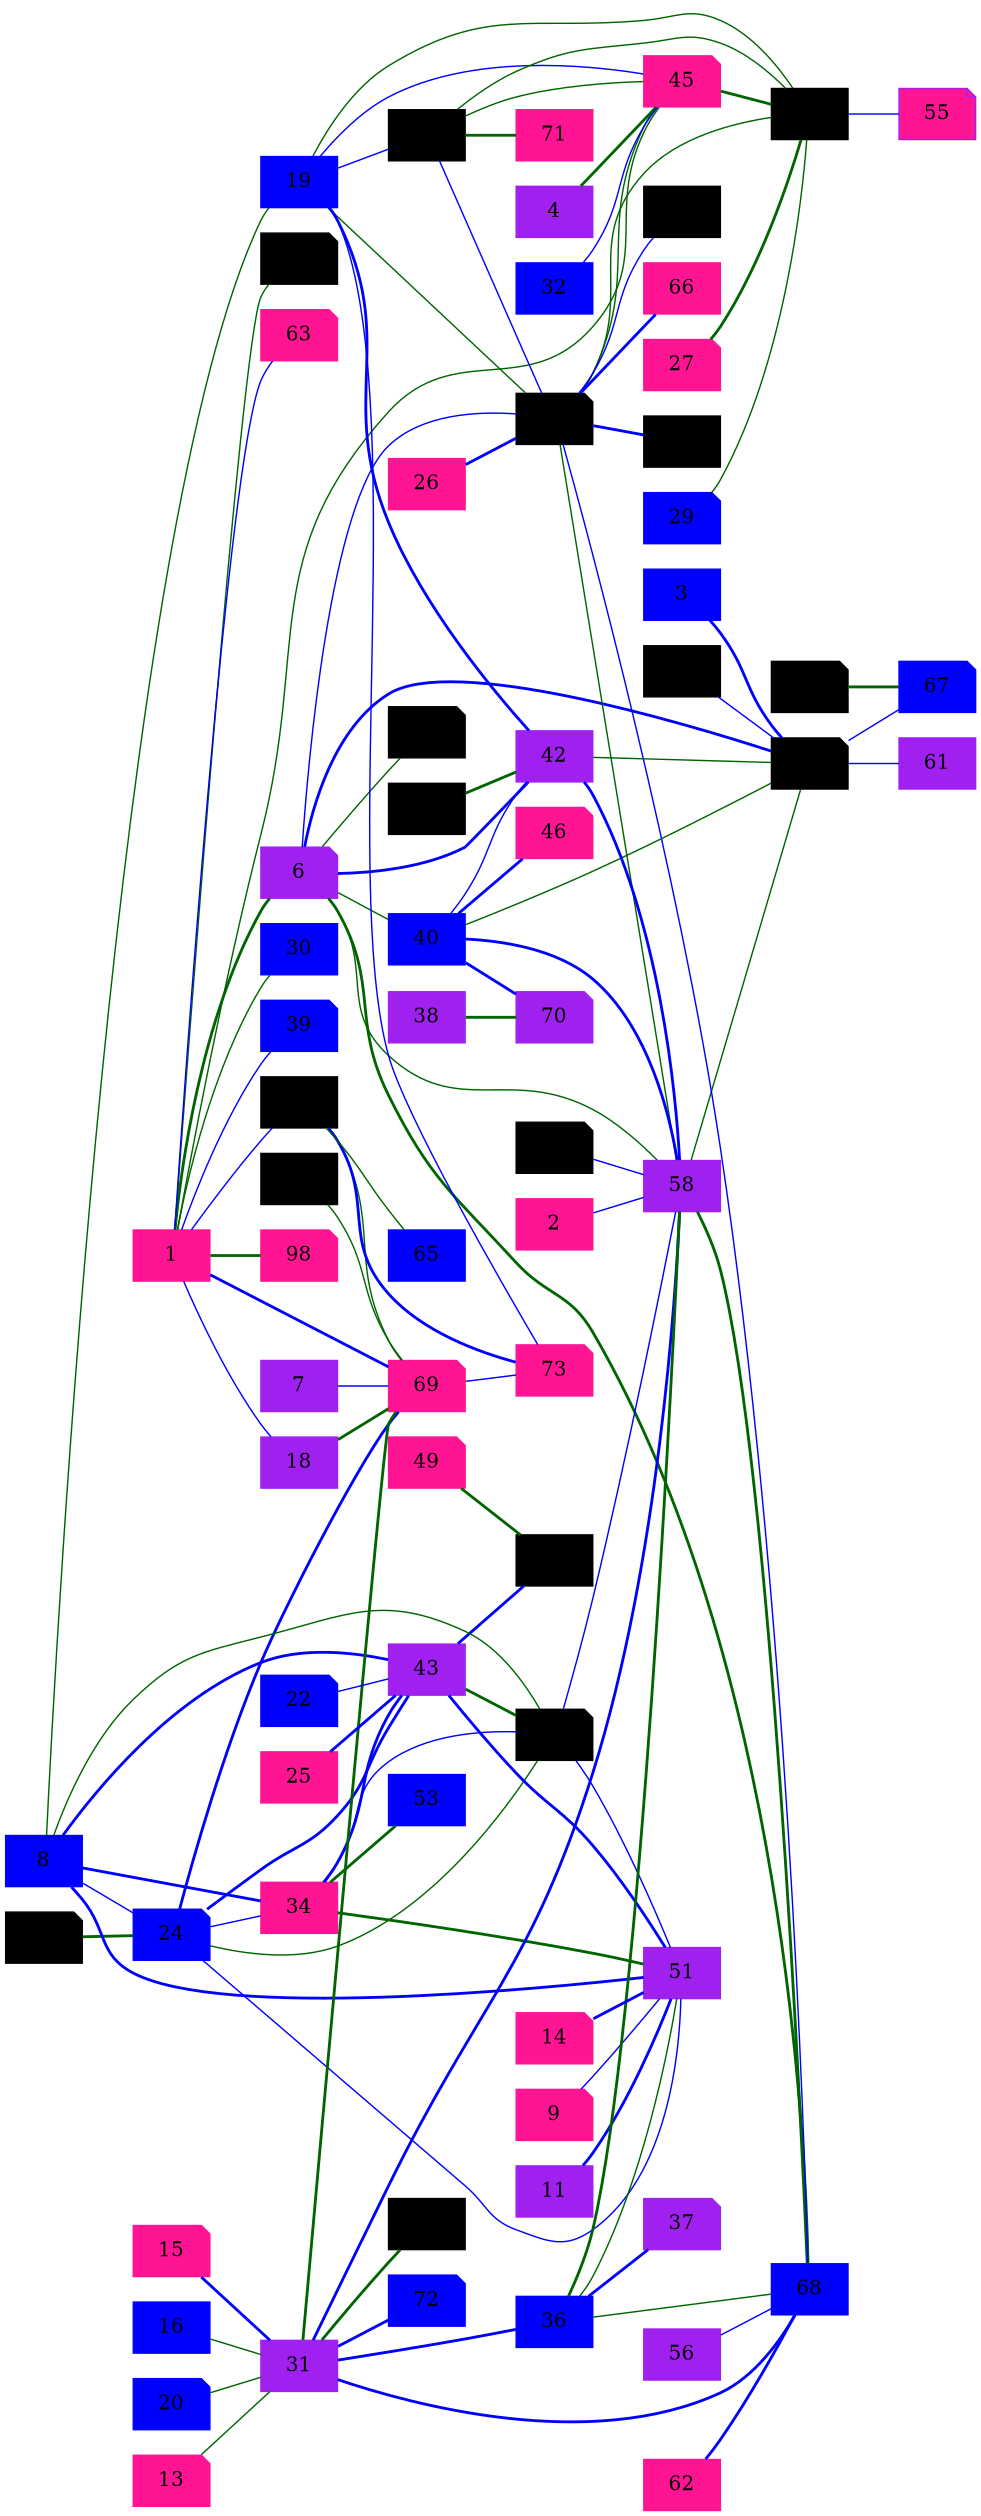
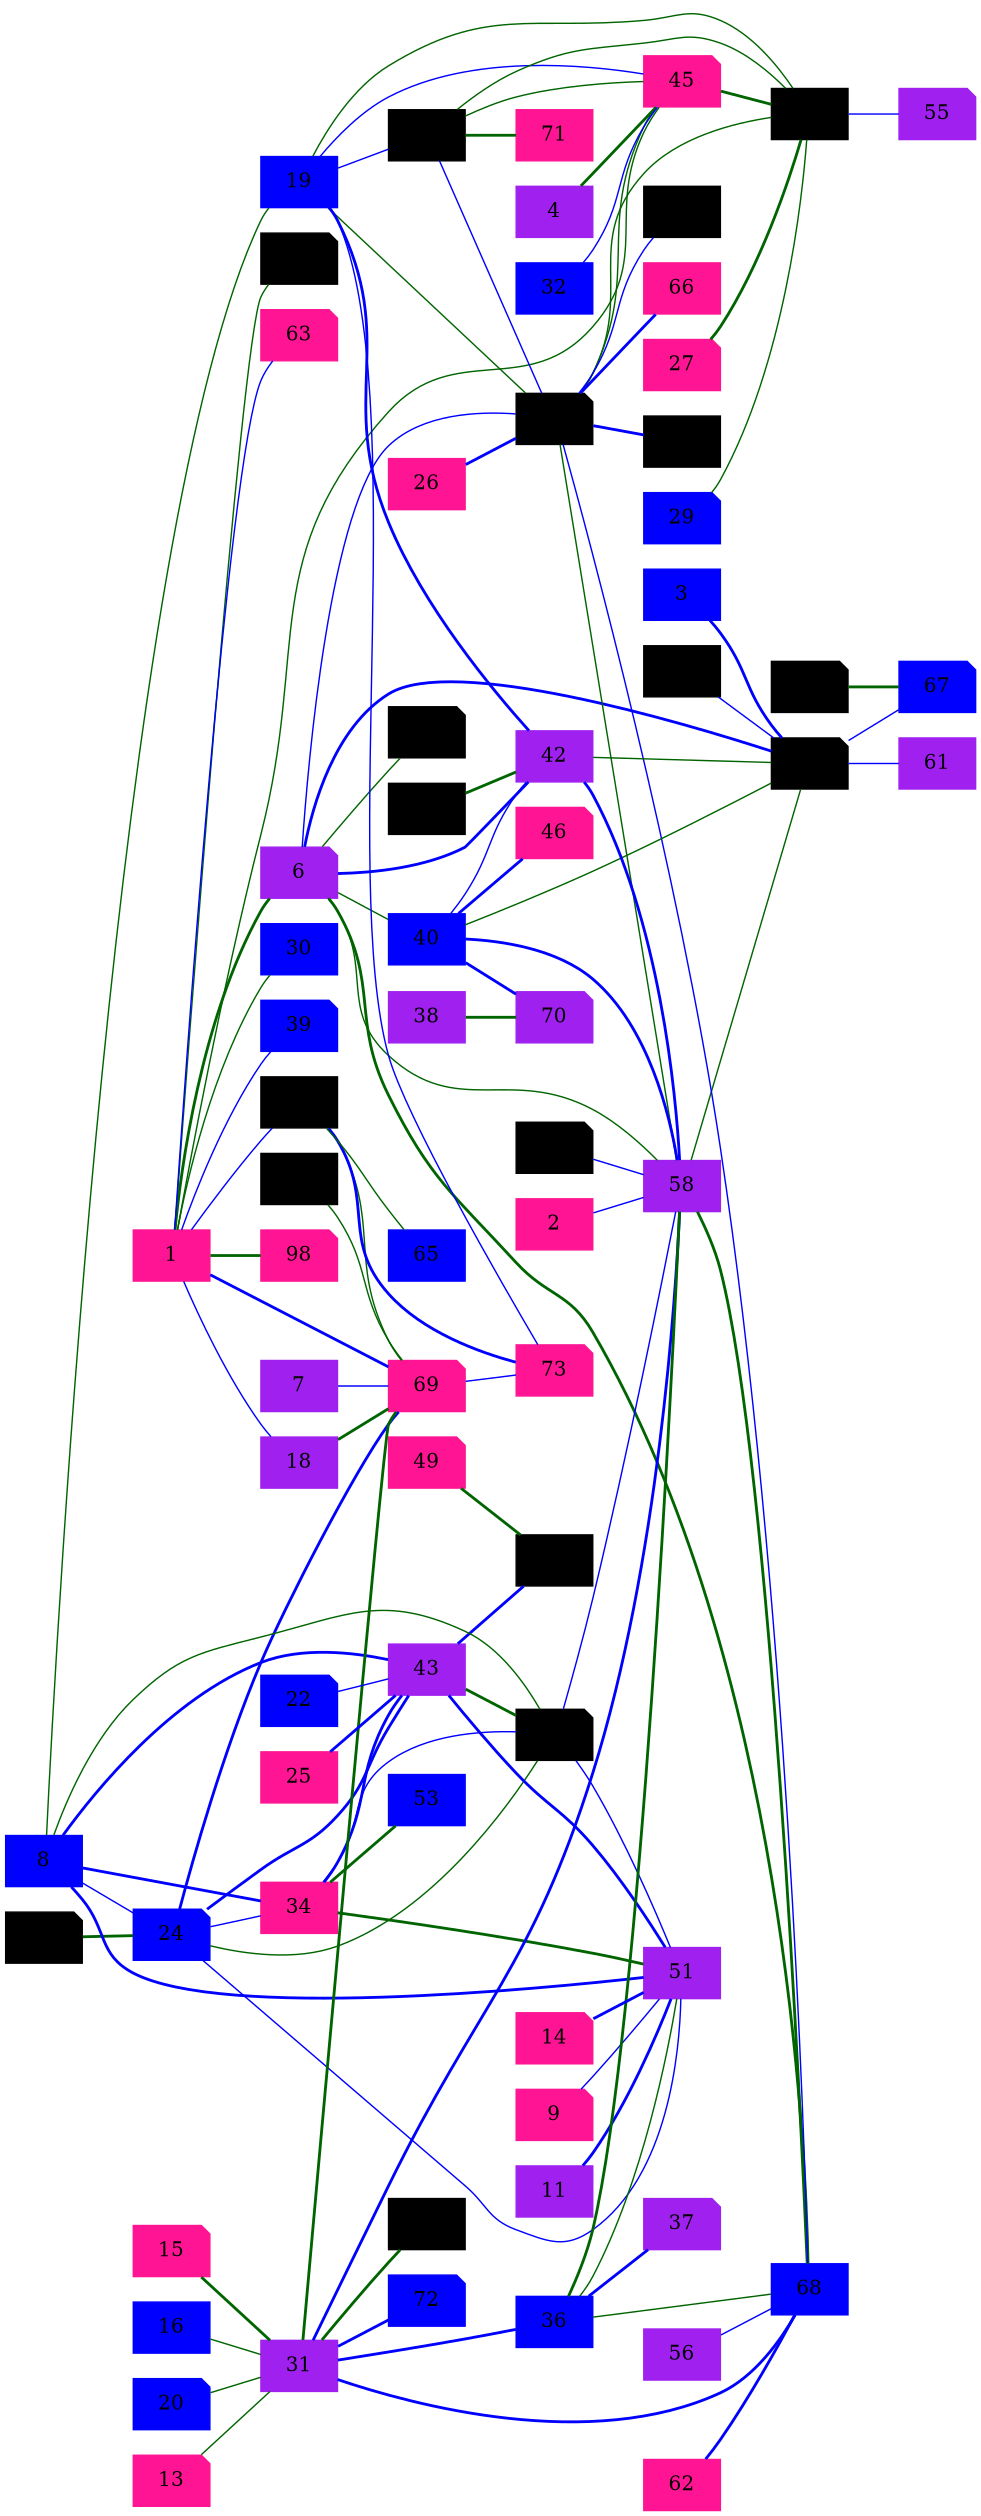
node "55": fillcolor deeppink -> purple
edge "15" -- "31": color blue -> darkgreen
